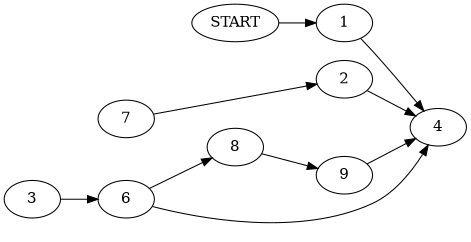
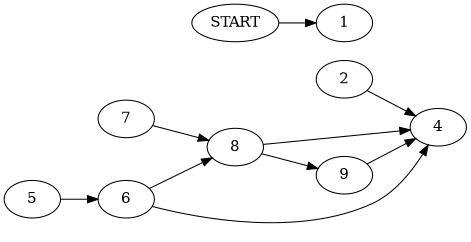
edge "1" -> "4": now "8" -> "4"
edge "7" -> "2": now "7" -> "8"
node "3": label "3" -> "5"
